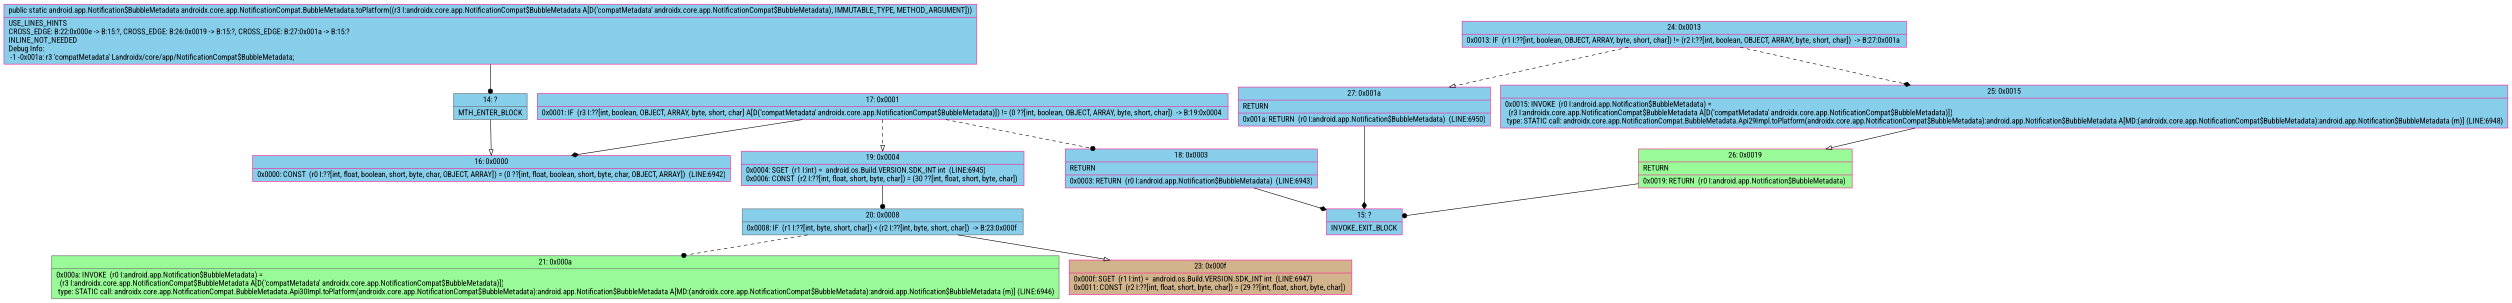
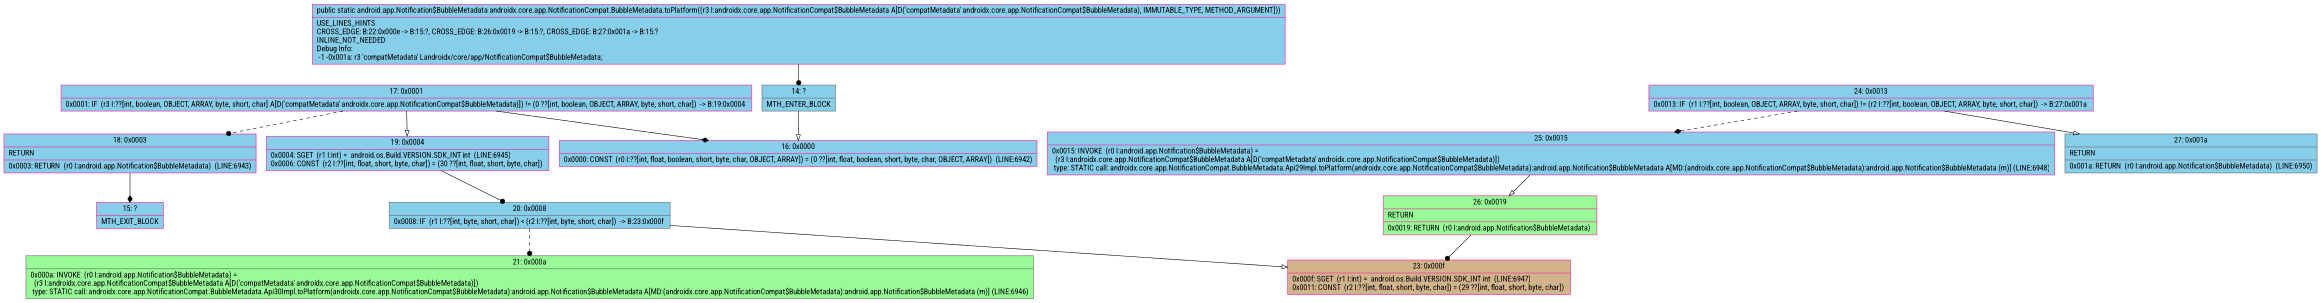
edge "24: 0x0013" -> "27: 0x001a": style dashed -> solid
node "27: 0x001a": color deeppink -> gray40
edge "17: 0x0001" -> "19: 0x0004": style dashed -> solid
edge "27: 0x001a" -> "15: ?": removed
edge "26: 0x0019" -> "15: ?": now "26: 0x0019" -> "23: 0x000f"
node "15: ?": text "INVOKE_EXIT_BLOCK" -> "MTH_EXIT_BLOCK"
